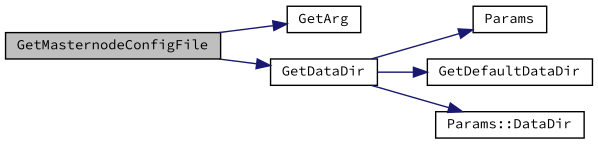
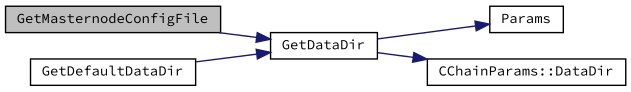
node "GetArg": removed
edge "GetDataDir" -> "GetDefaultDataDir": reversed
node "Params::DataDir": label "Params::DataDir" -> "CChainParams::DataDir"
